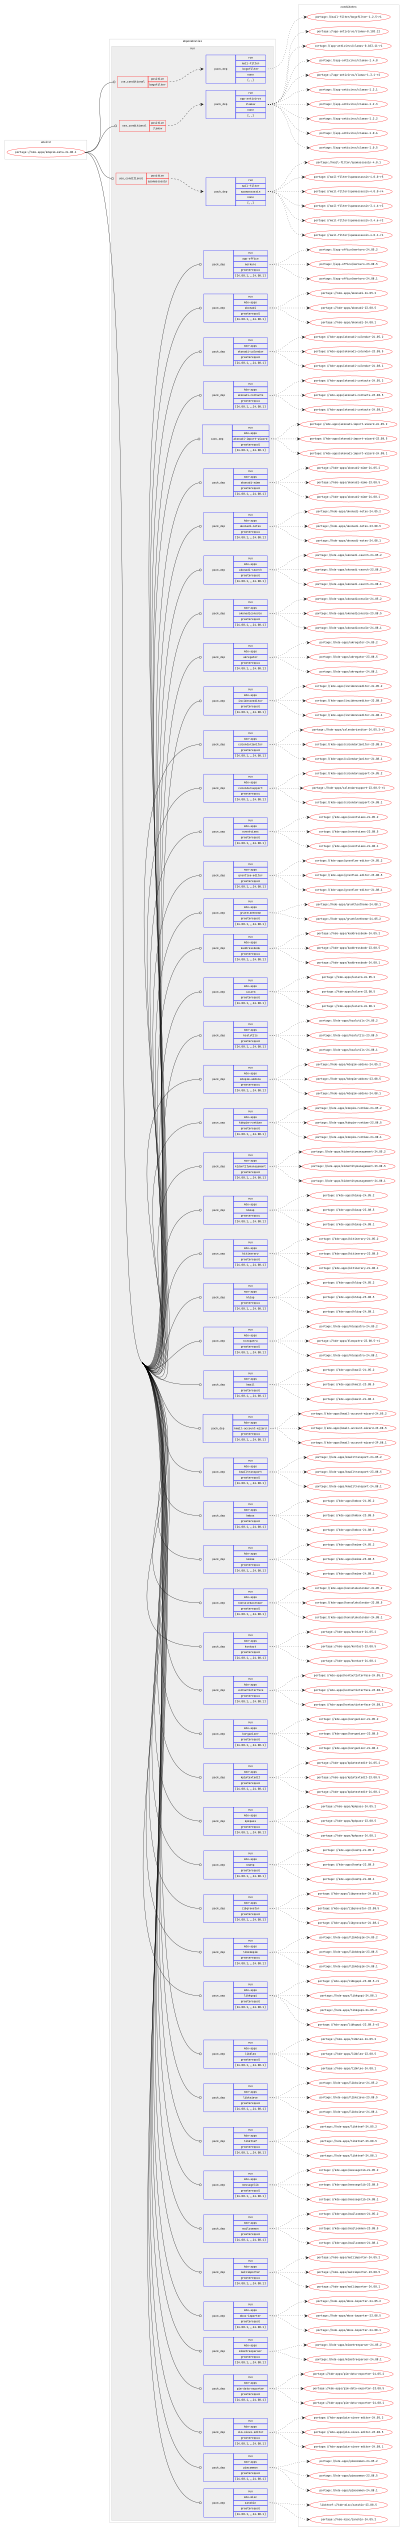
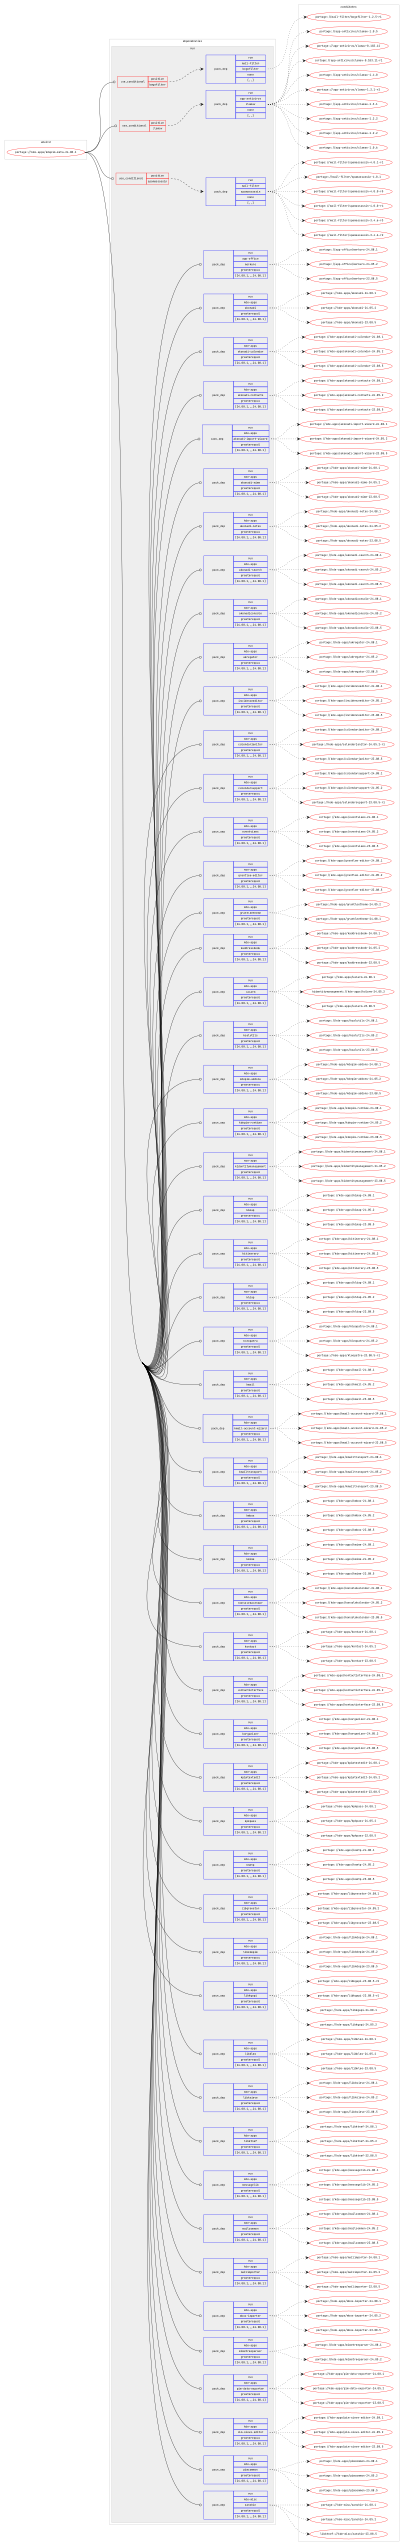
node "portage://kde-apps/kalarm-24.05.2": label "portage://kde-apps/kalarm-24.05.2" -> "kidentitymanagement://kde-apps/kalarm-24.05.2"
node "portage://kde-misc/zanshin-24.08.1": added
